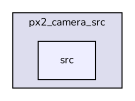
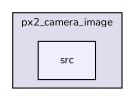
cluster "px2_camera_src": label "px2_camera_src" -> "px2_camera_image"
